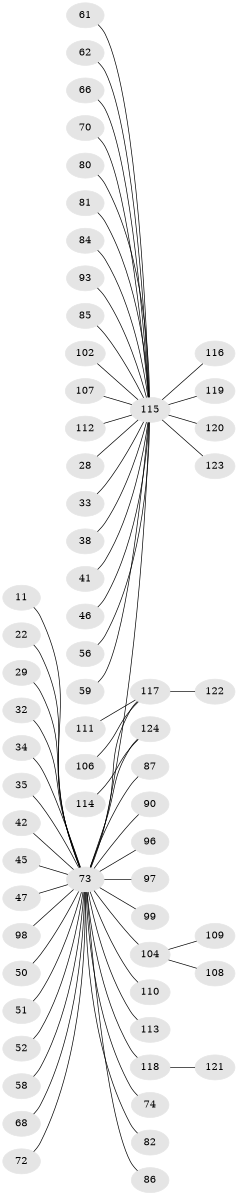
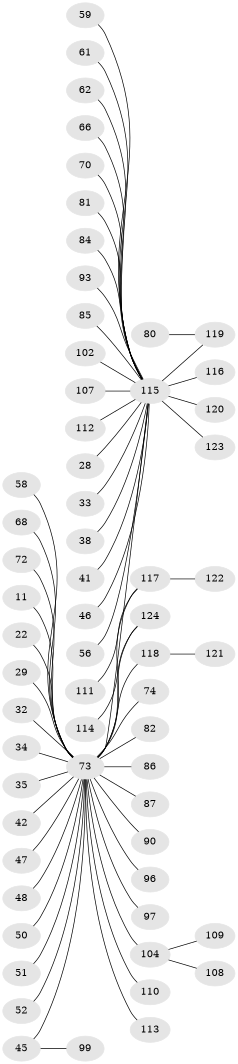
edge "80" -- "115": now "80" -- "119"
node "106": removed
edge "73" -- "99": now "45" -- "99"
node "98": label "98" -> "48"
